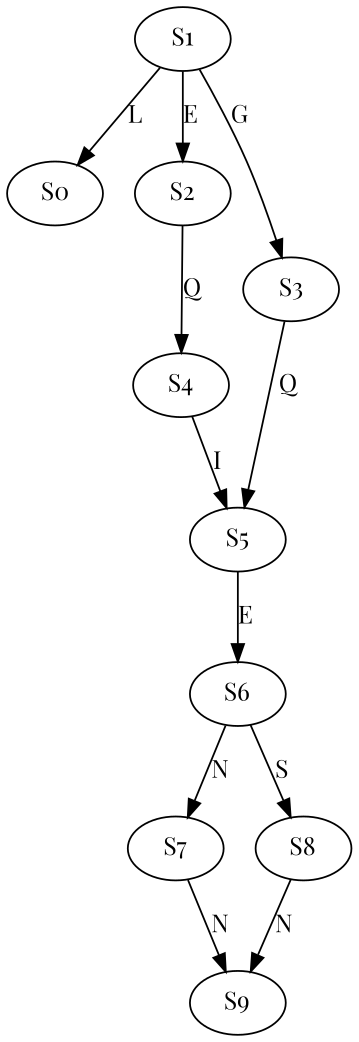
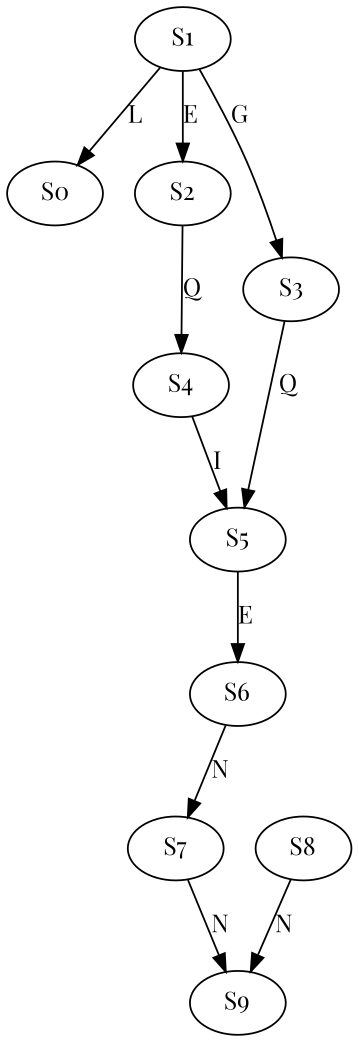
edge "S6" -> "S8": removed, label "S"
